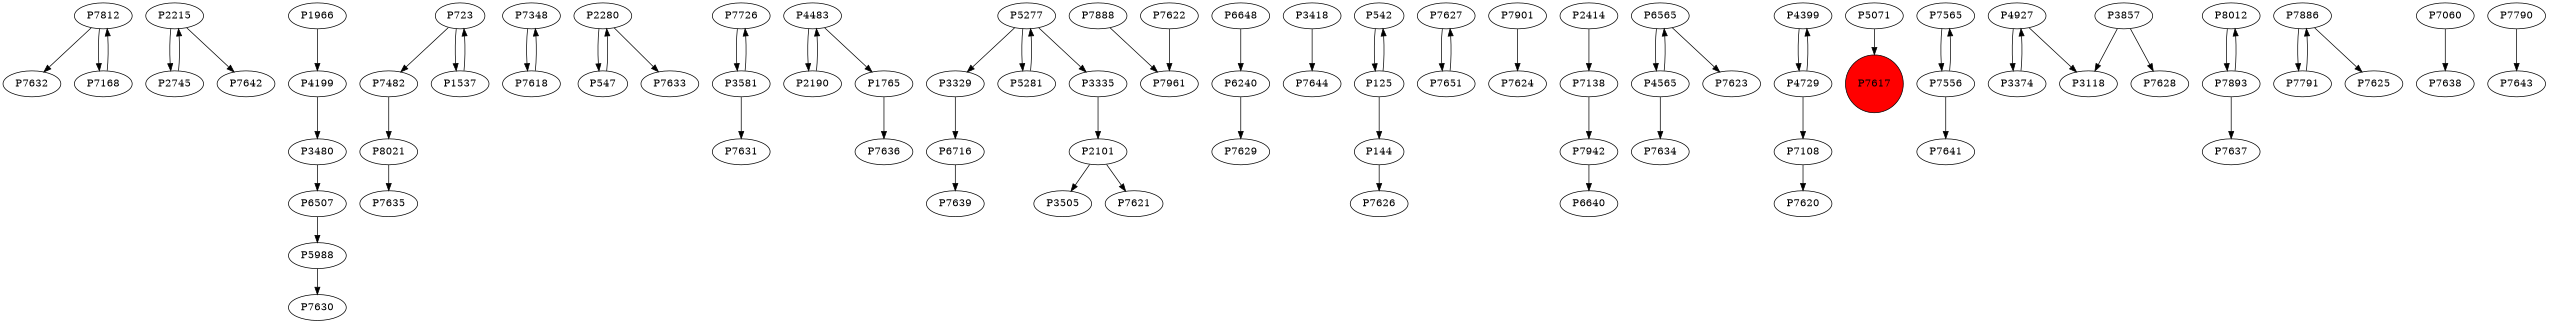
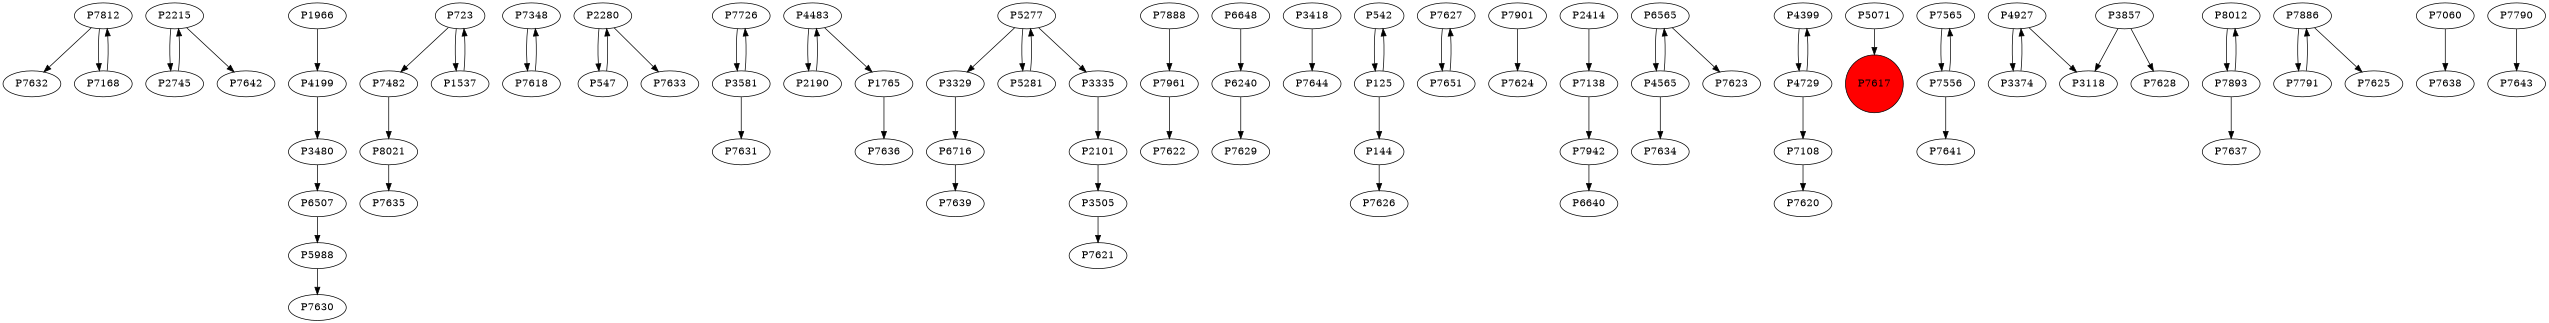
edge "P7622" -> "P7961": reversed
edge "P2101" -> "P7621": now "P3505" -> "P7621"
